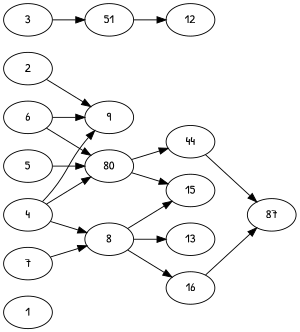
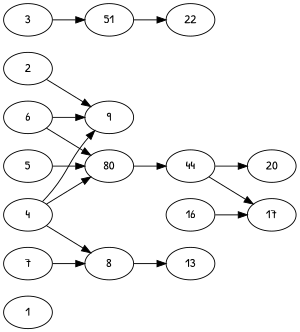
node "12": label "12" -> "22"
node "20": added
node "15": removed
node "87": label "87" -> "17"
edge "8" -> "16": removed
